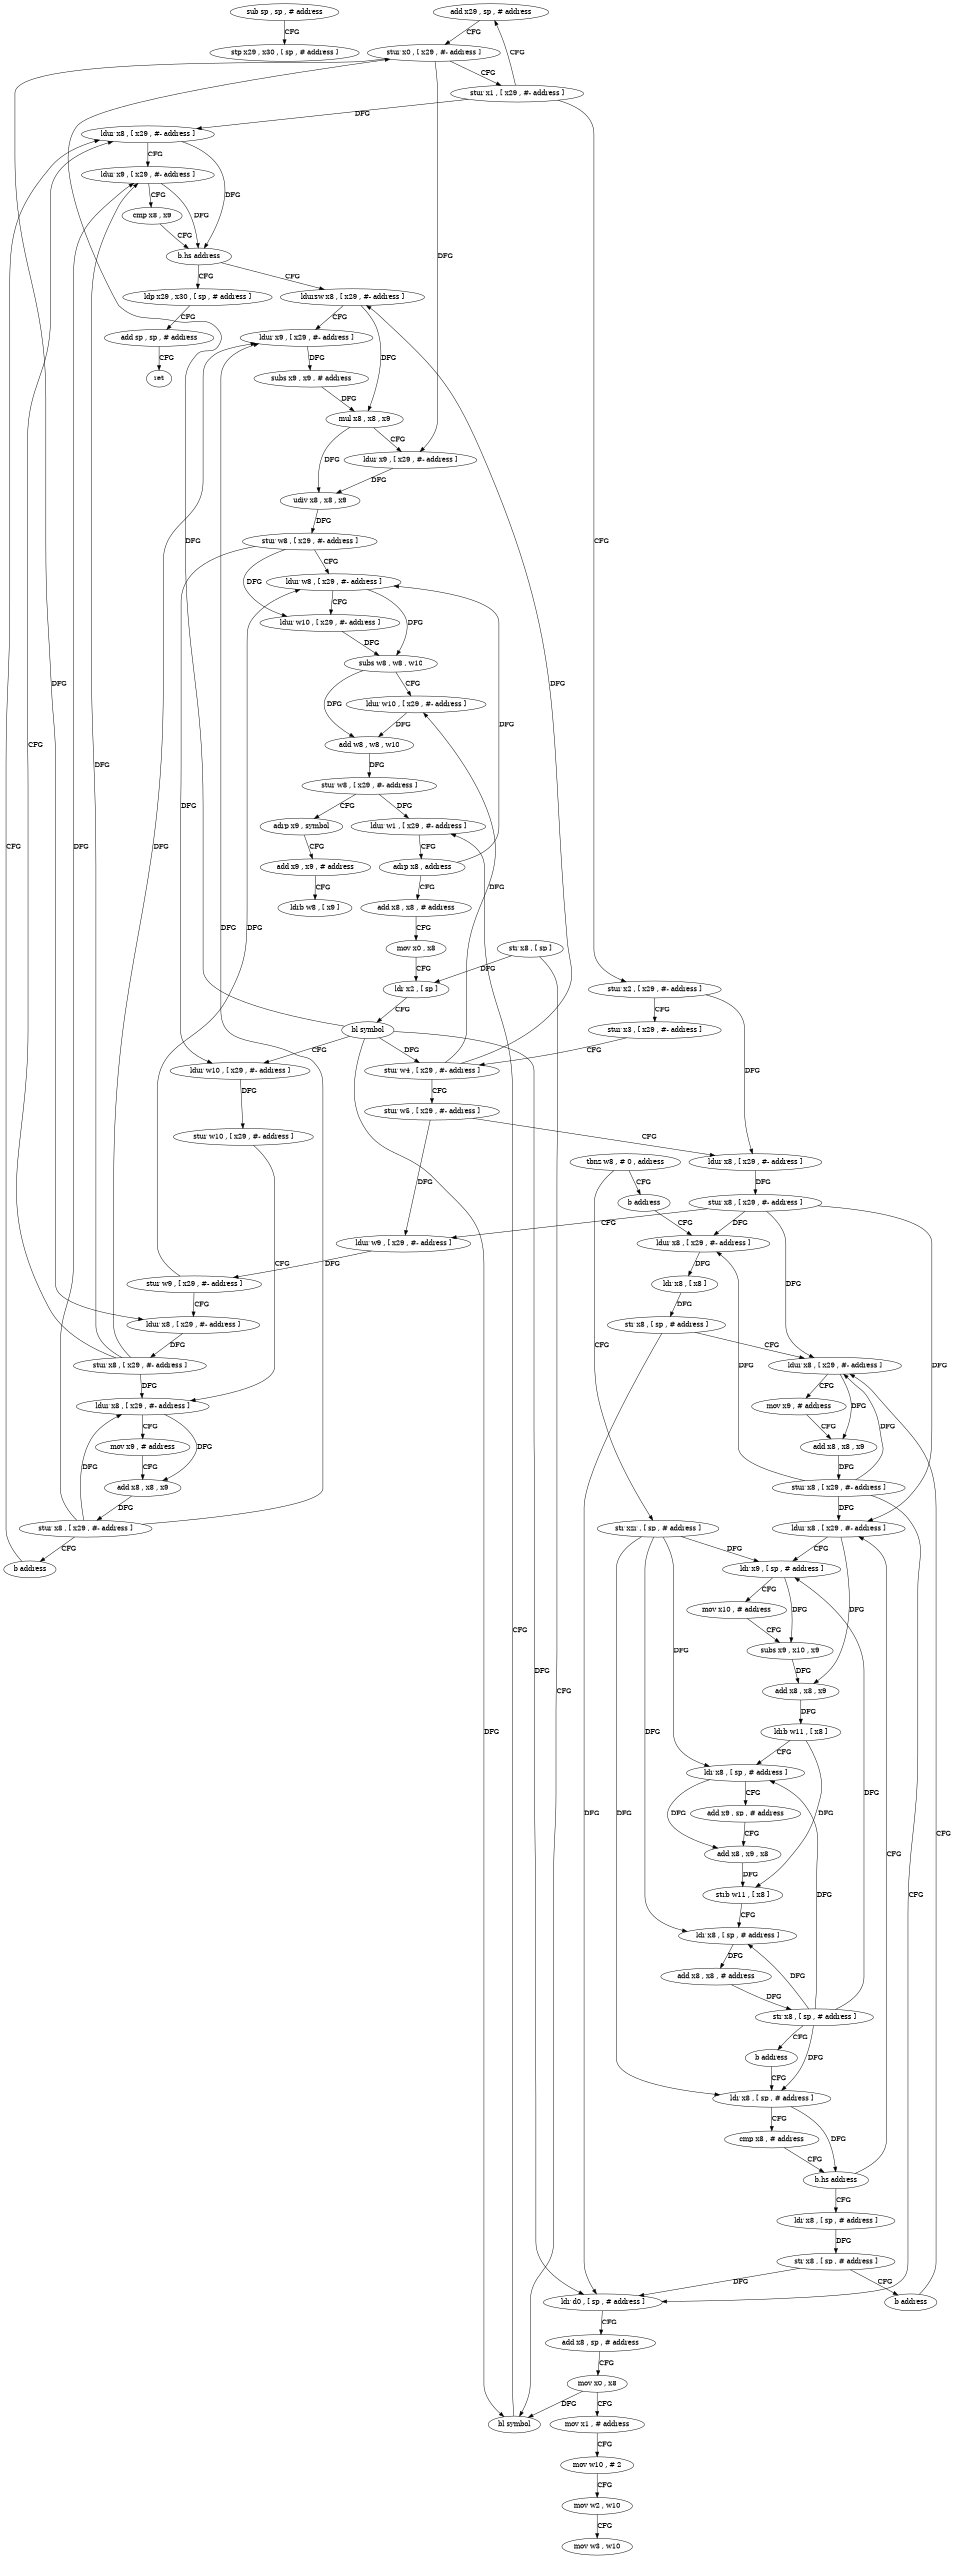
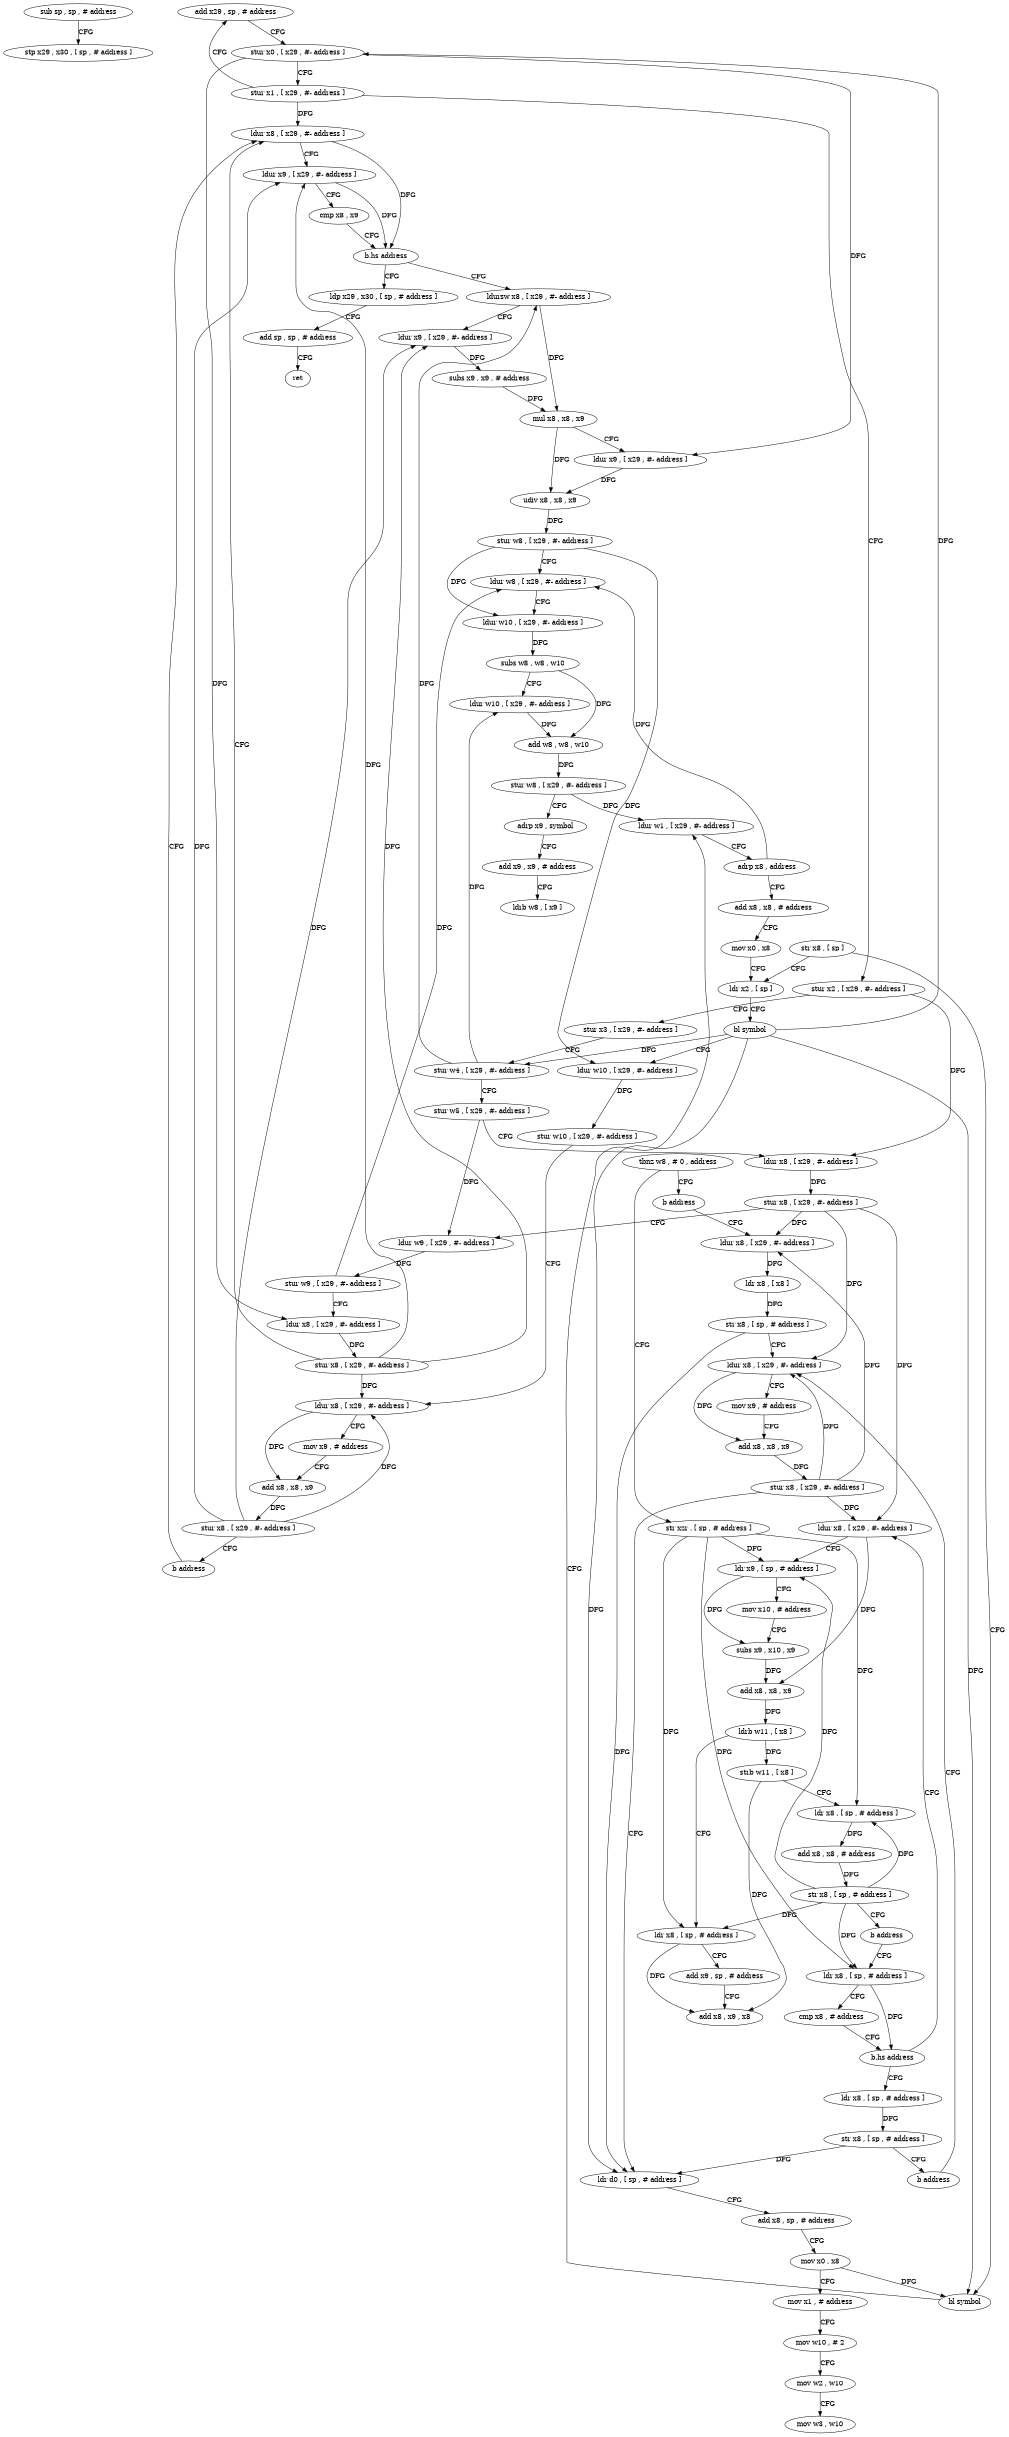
edge "ldur w8 , [ x29 , #- address ]" -> "subs w8 , w8 , w10": removed, label "DFG"
edge "str x8 , [ sp ]" -> "ldr x2 , [ sp ]": label "DFG" -> "CFG"
edge "add x8 , x9 , x8" -> "strb w11 , [ x8 ]": reversed
